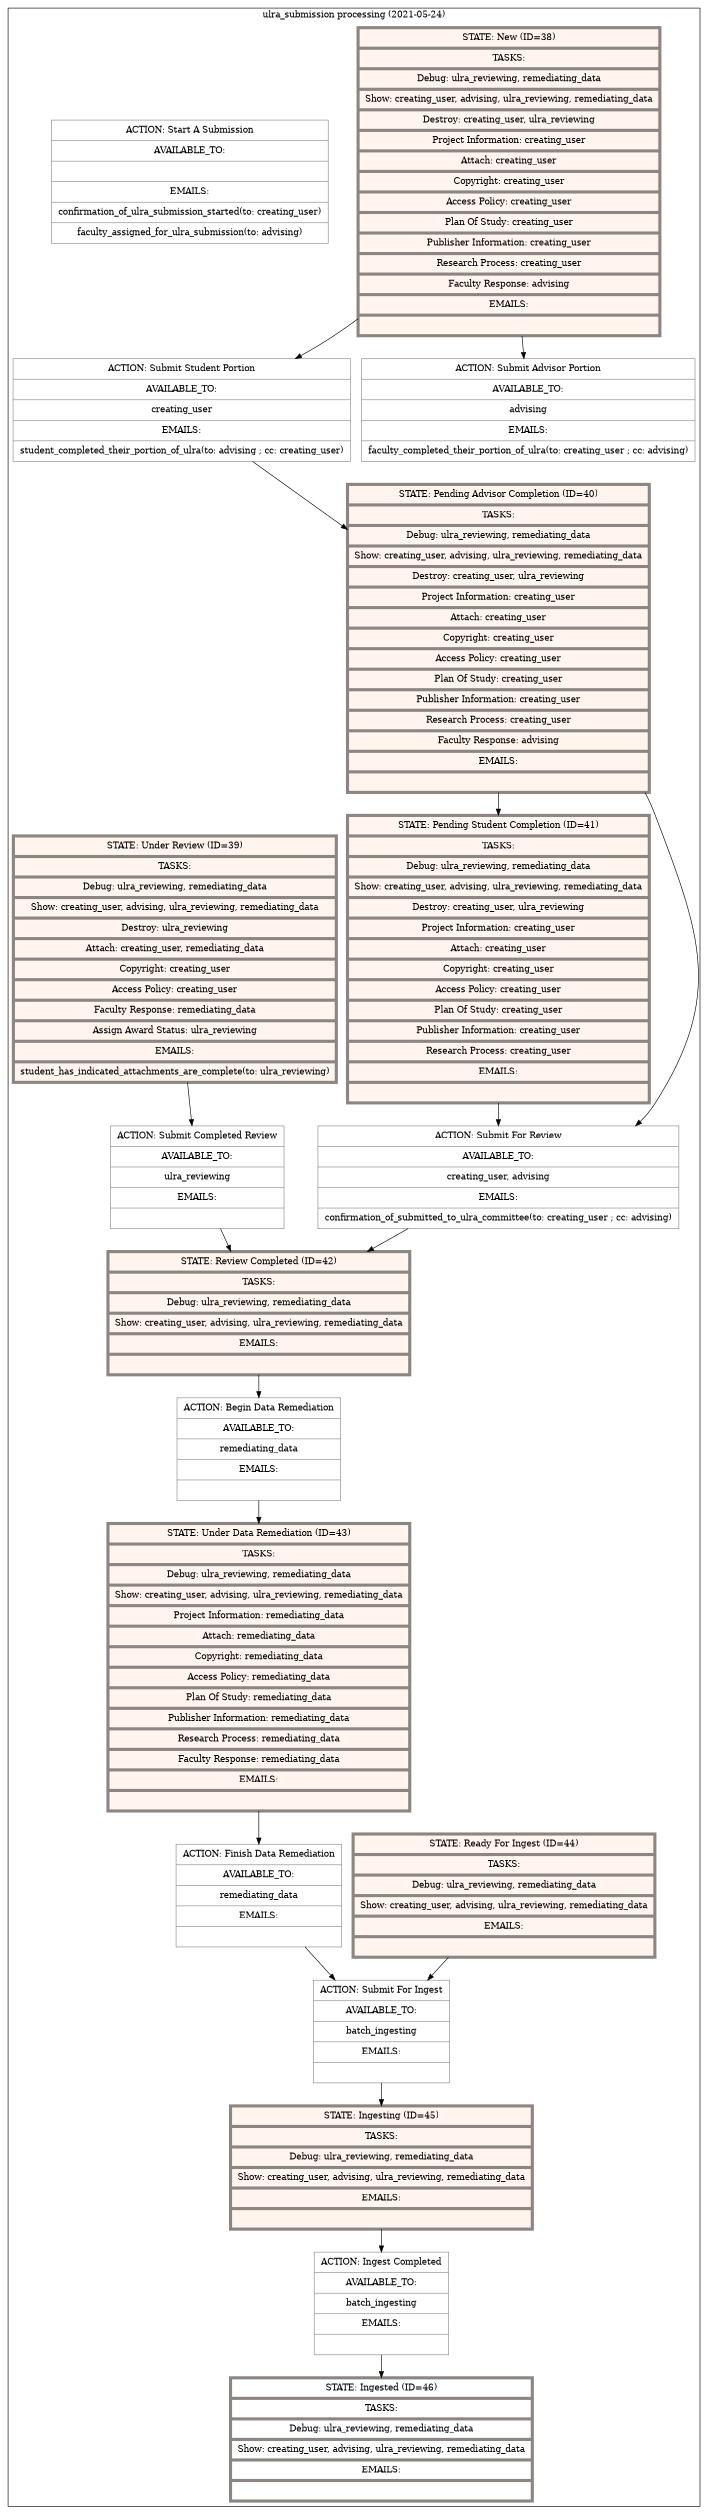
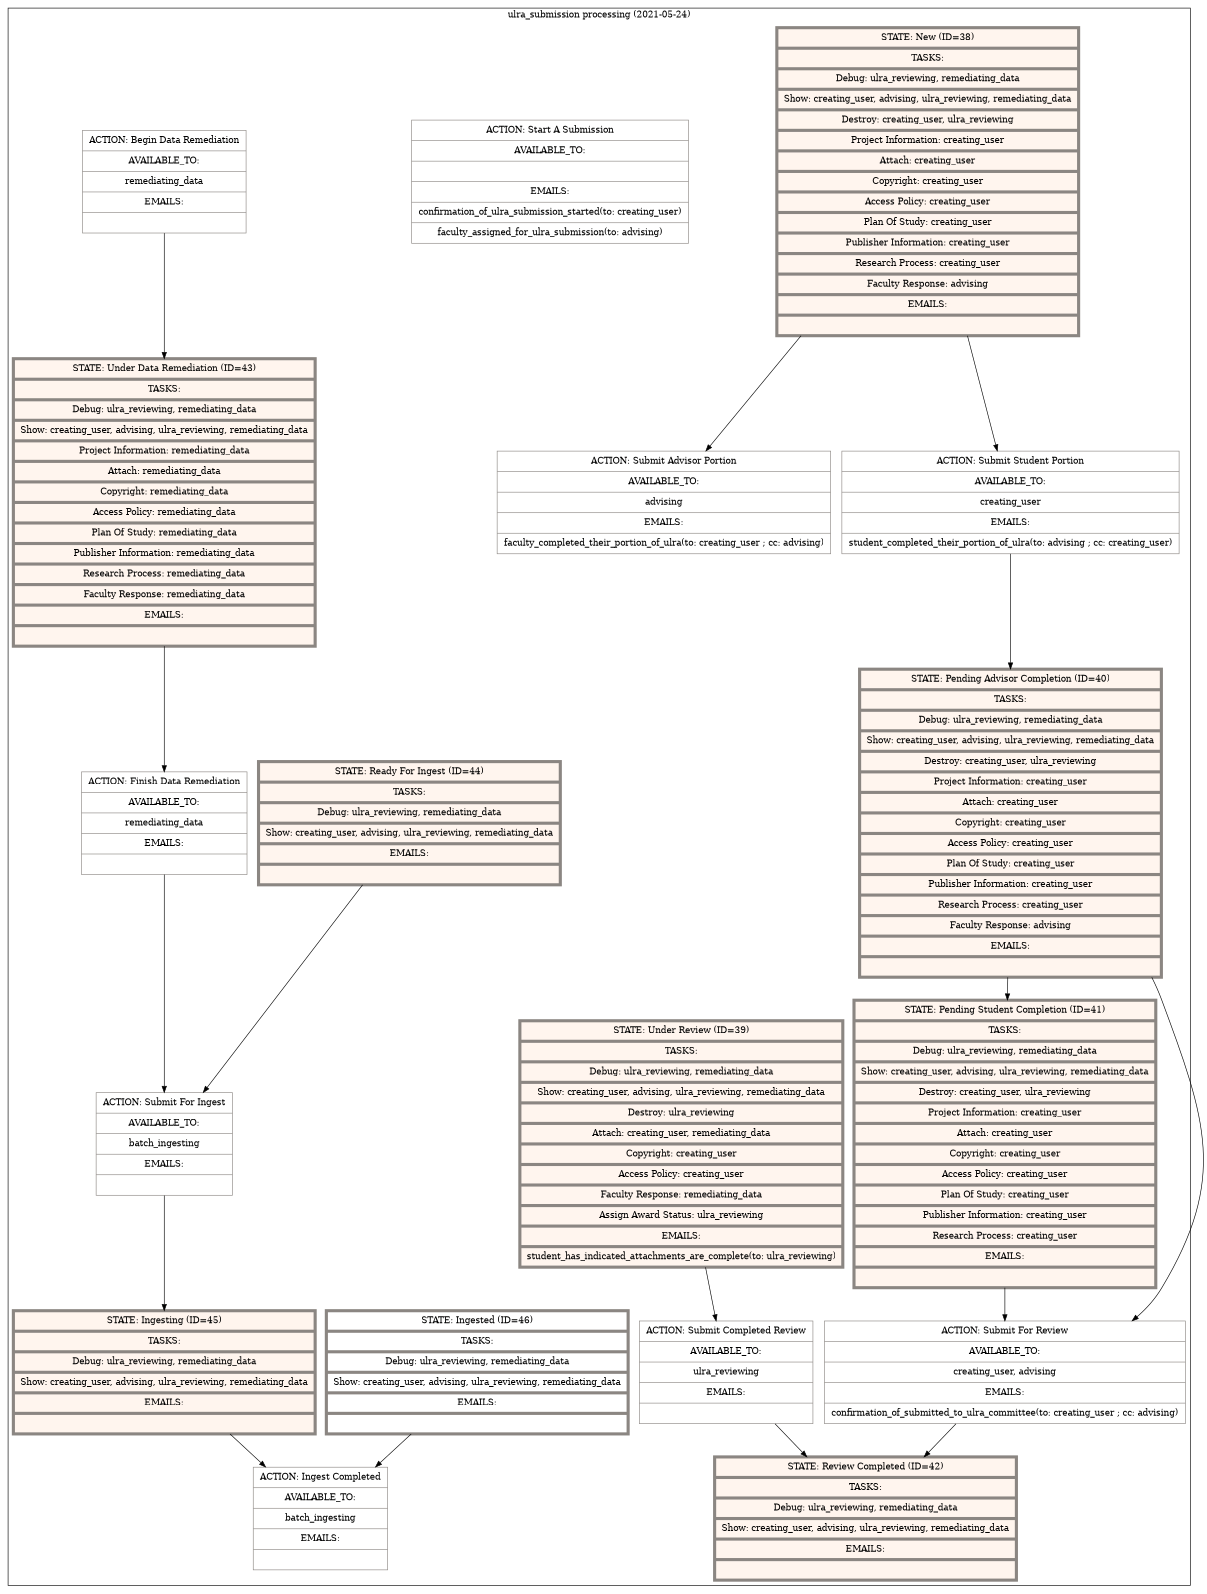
edge "STATE: Review Completed (ID=42)" -> "ACTION: Begin Data Remediation": removed
edge "ACTION: Ingest Completed" -> "STATE: Ingested (ID=46)": reversed
